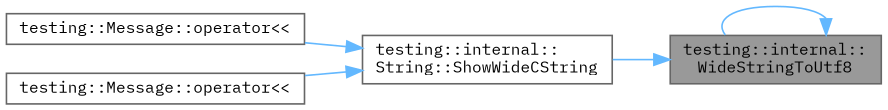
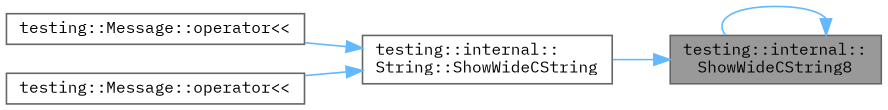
node "testing::internal:: WideStringToUtf8": label "testing::internal:: WideStringToUtf8" -> "testing::internal:: ShowWideCString8"
